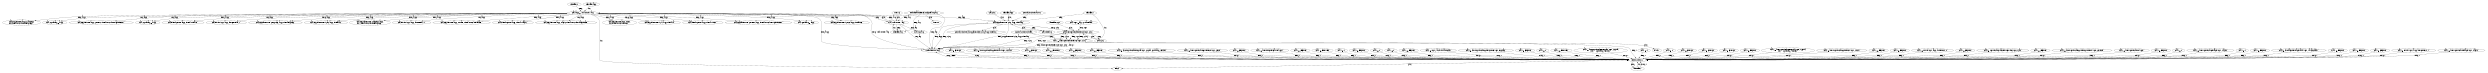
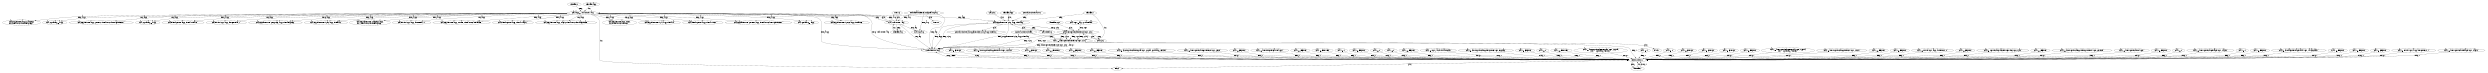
edge "(MethodParameterIn,unsigned long arg)" -> "(Identifier,arg)": now "(MethodParameterIn,unsigned long arg)" -> "(Call,(u32)arg)"
